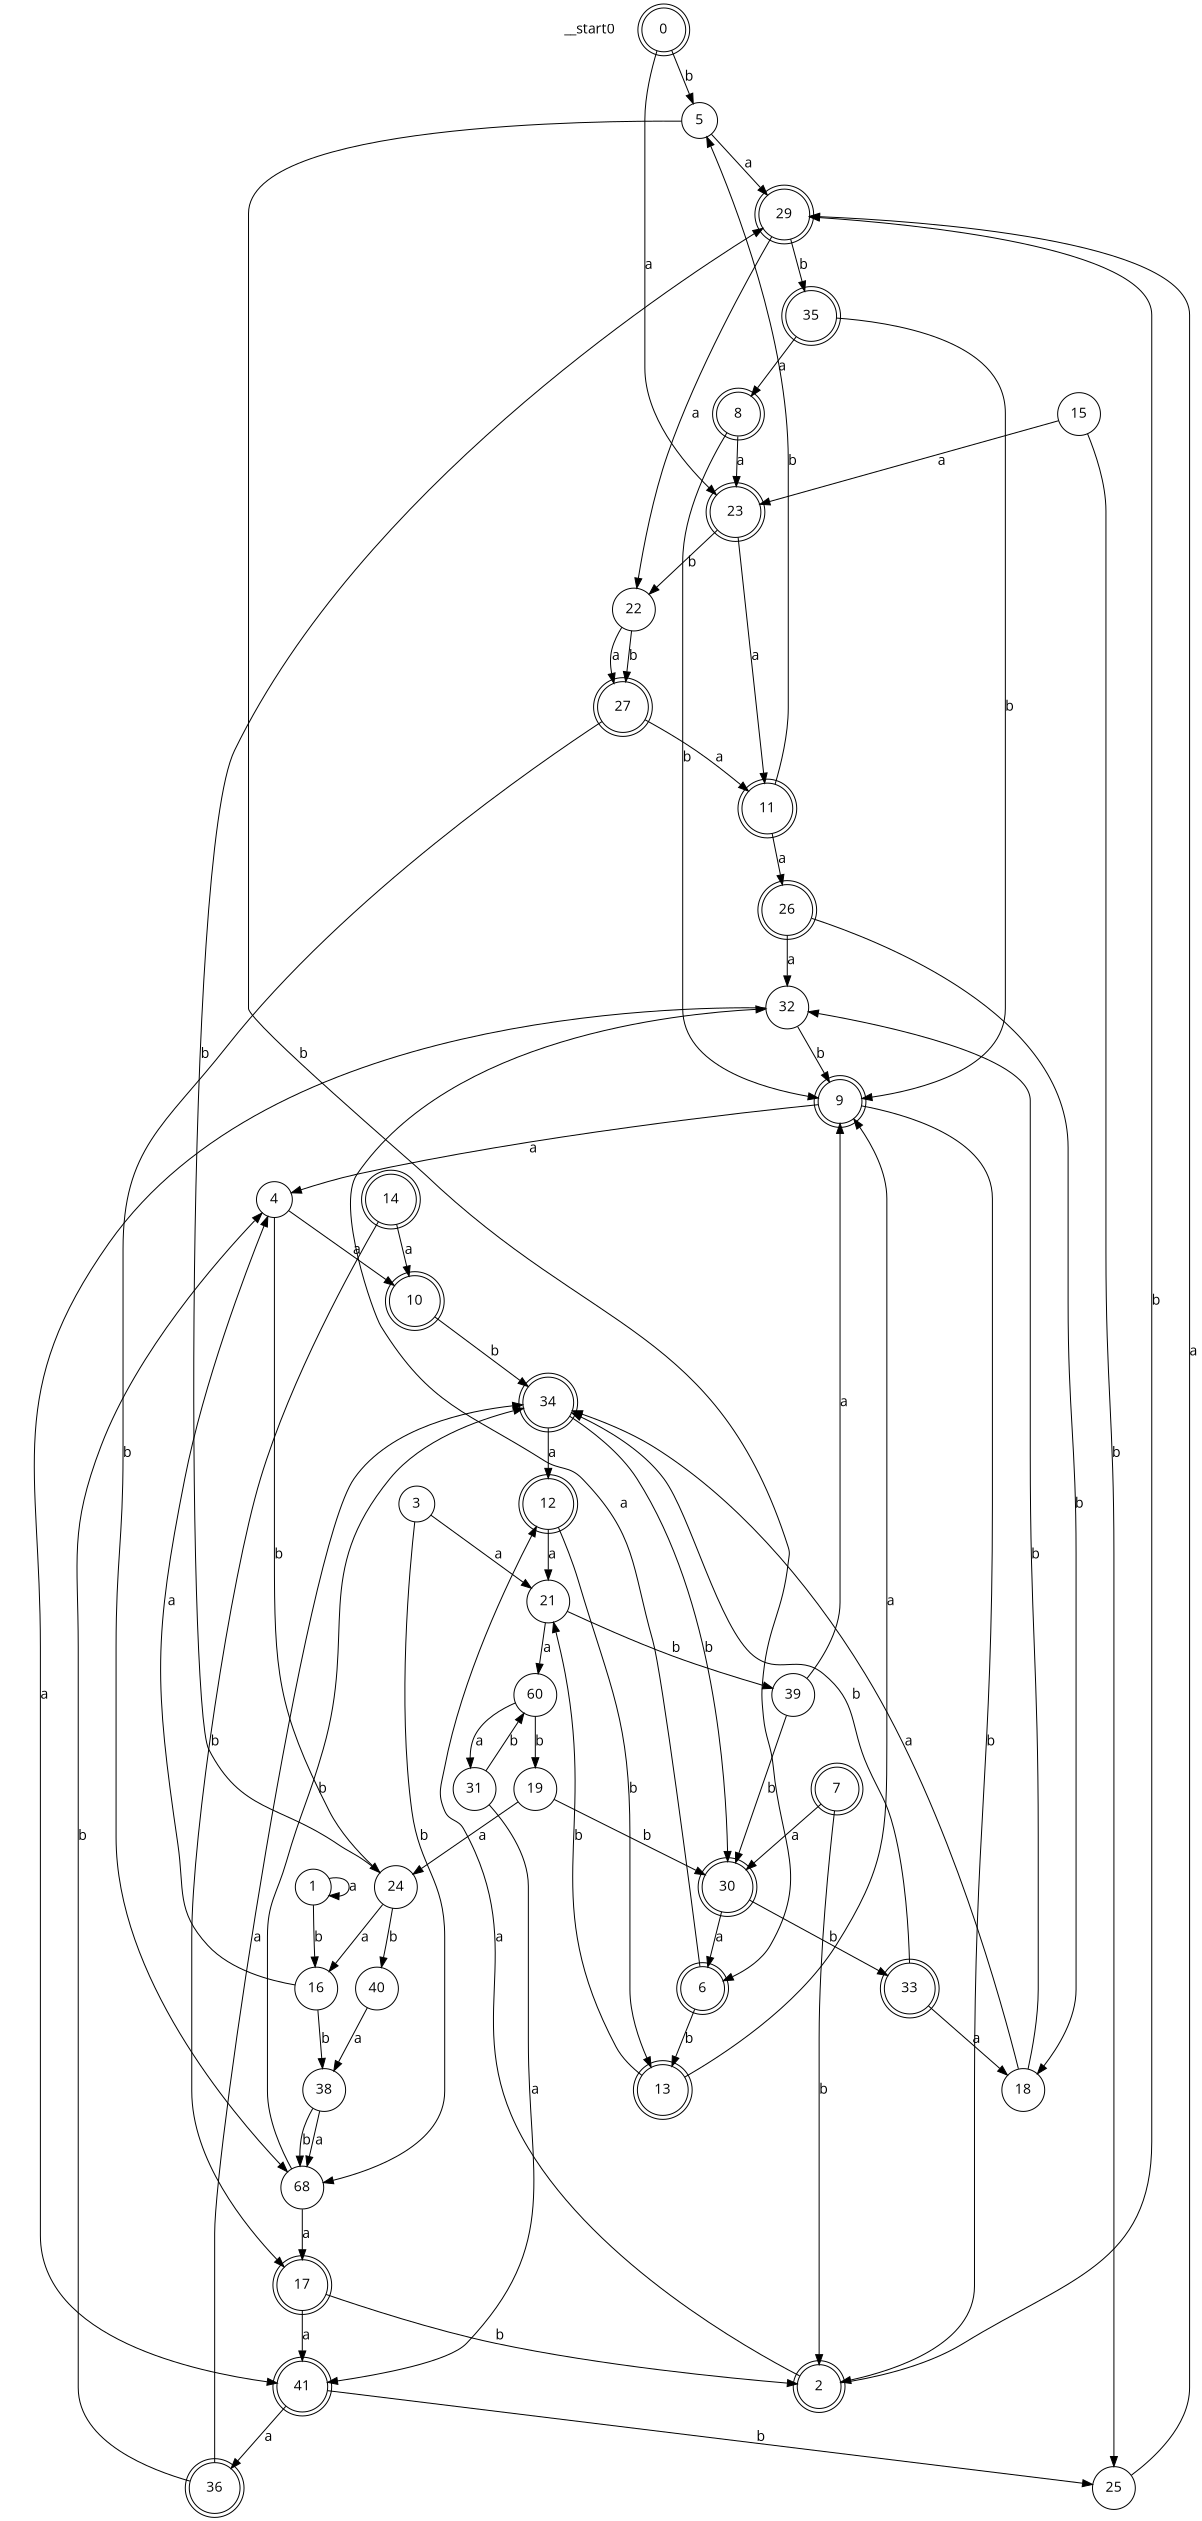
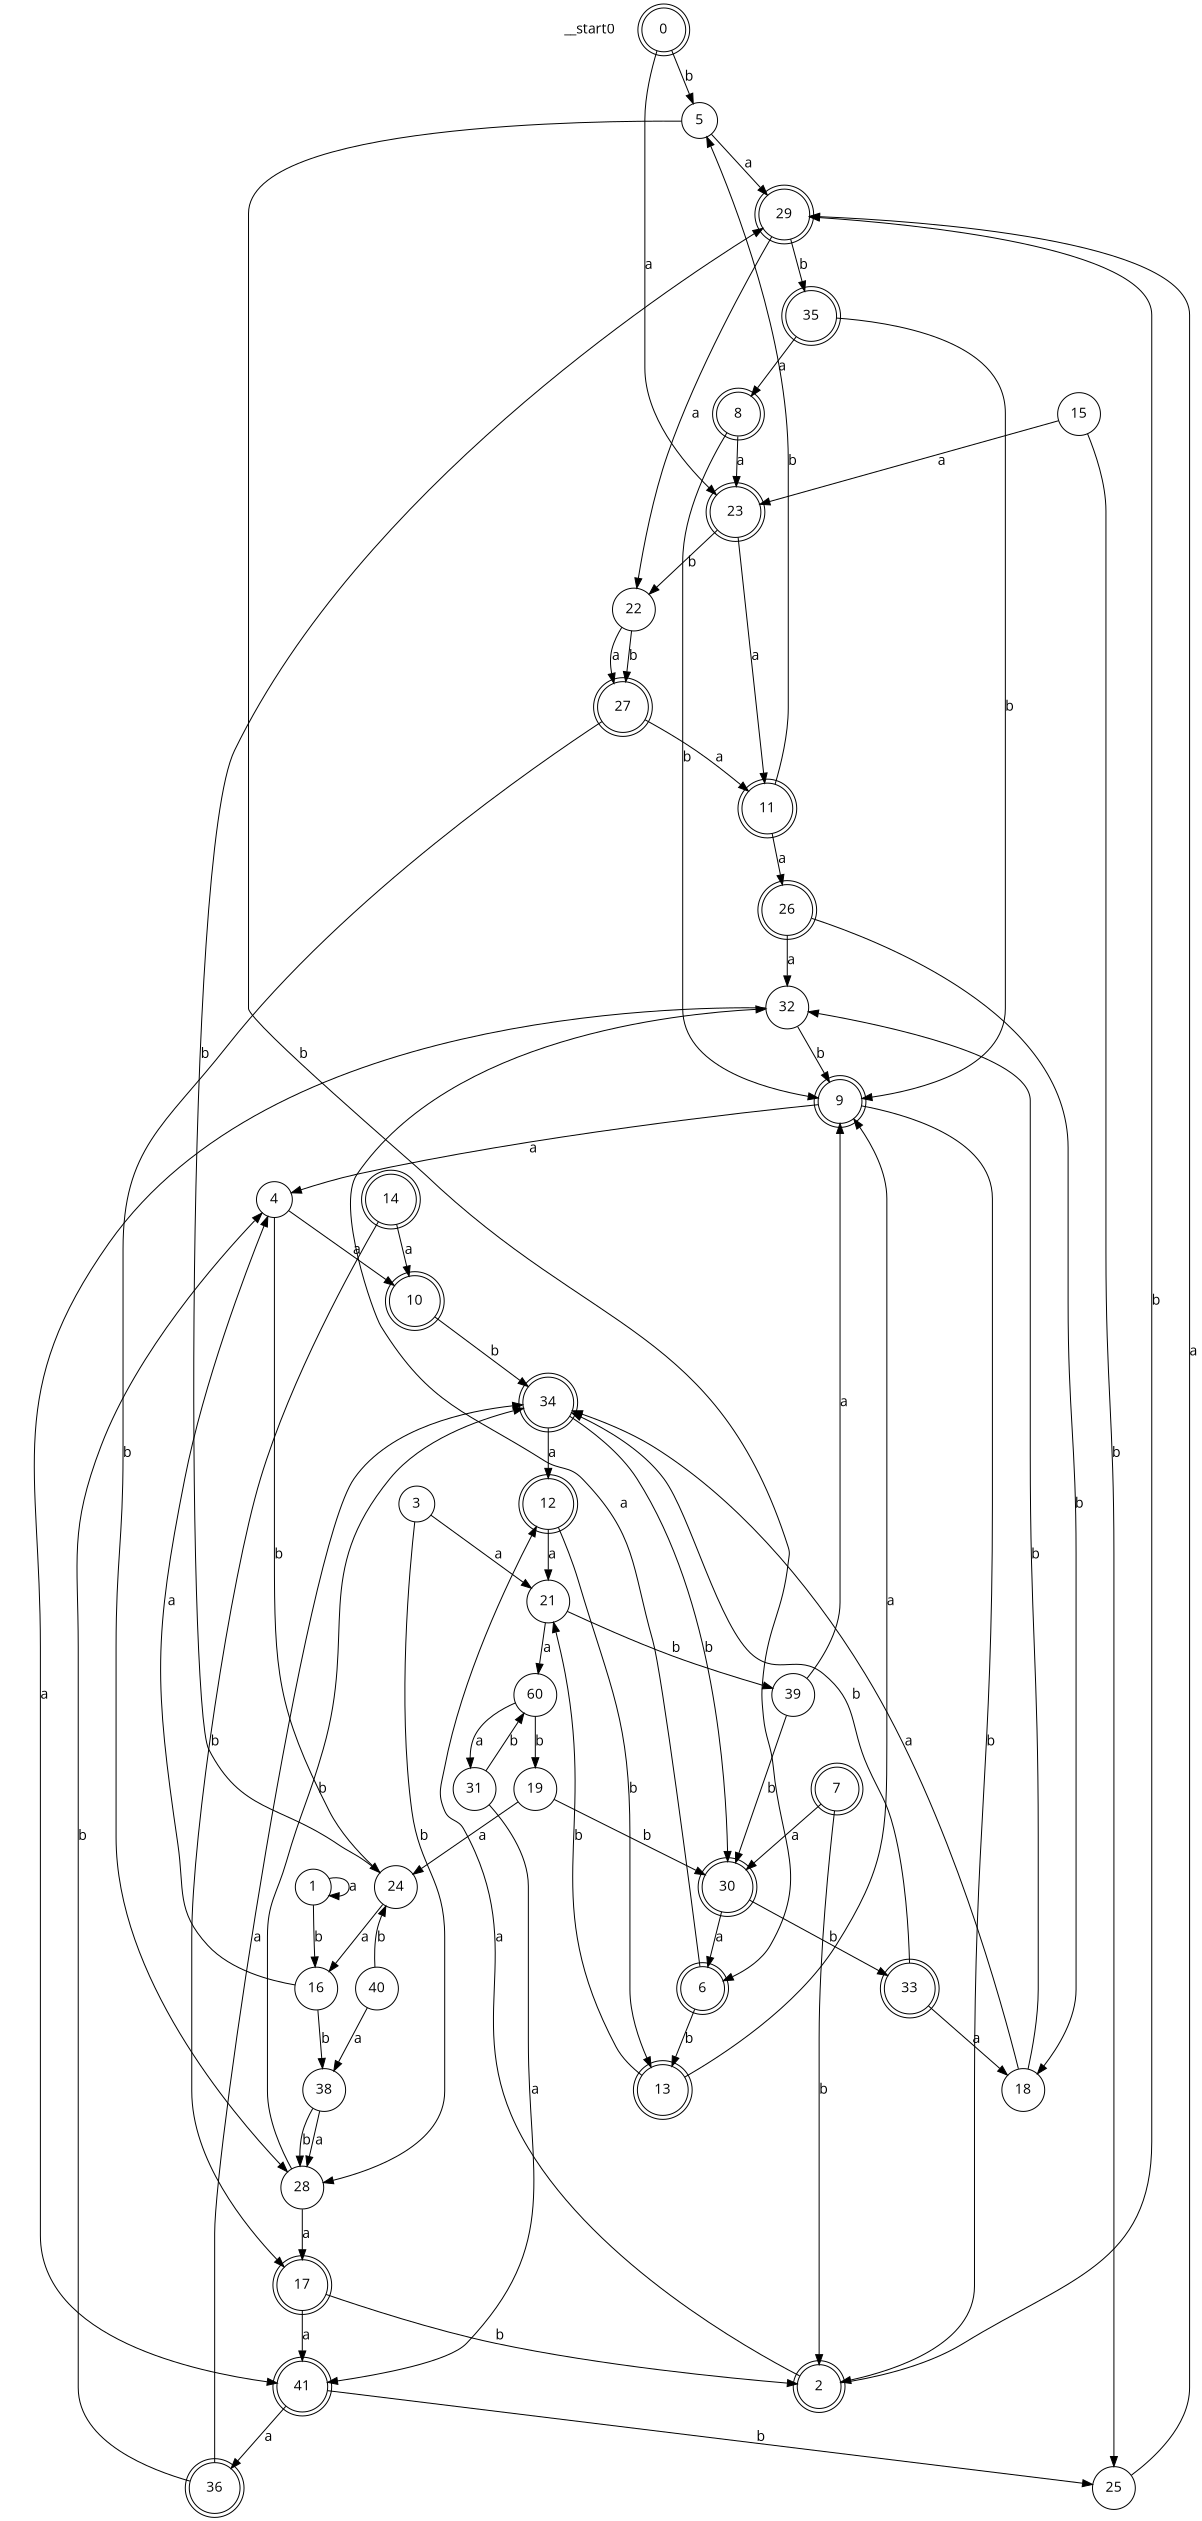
edge "24" -> "40": reversed
node "68": label "68" -> "28"
